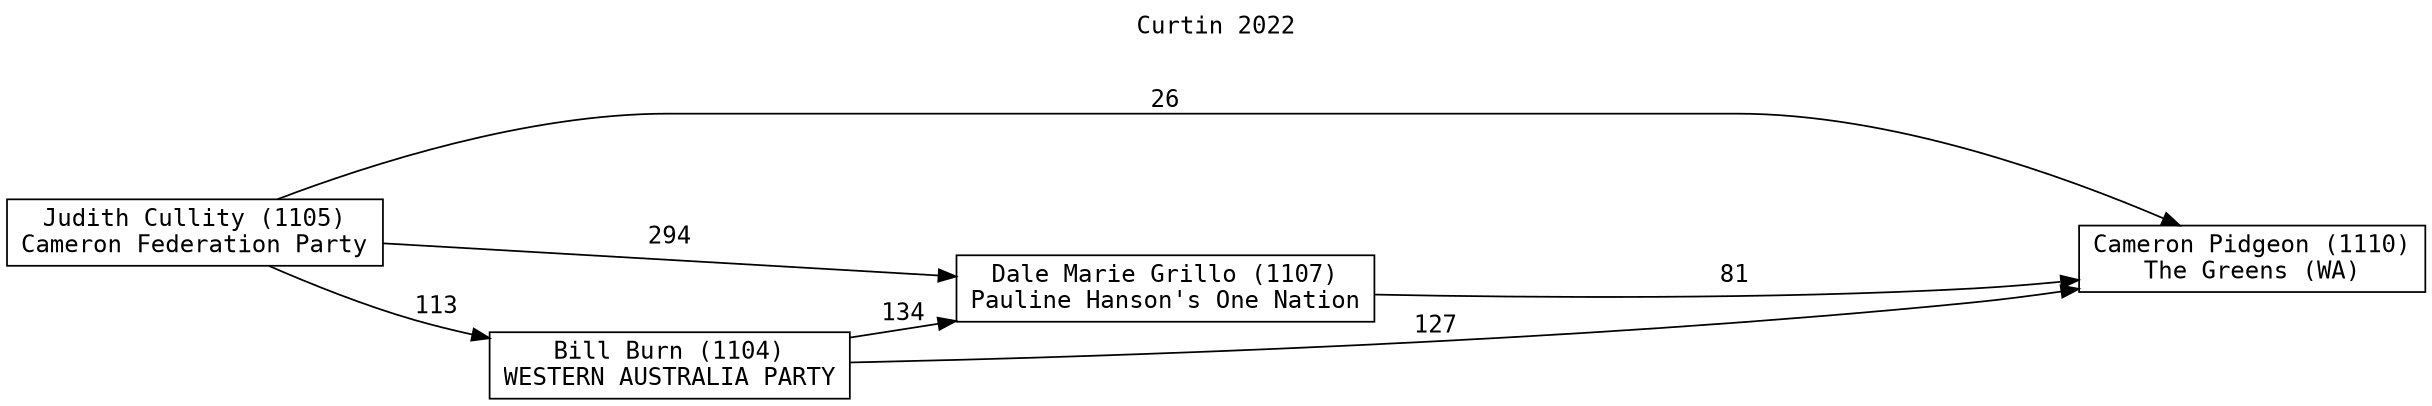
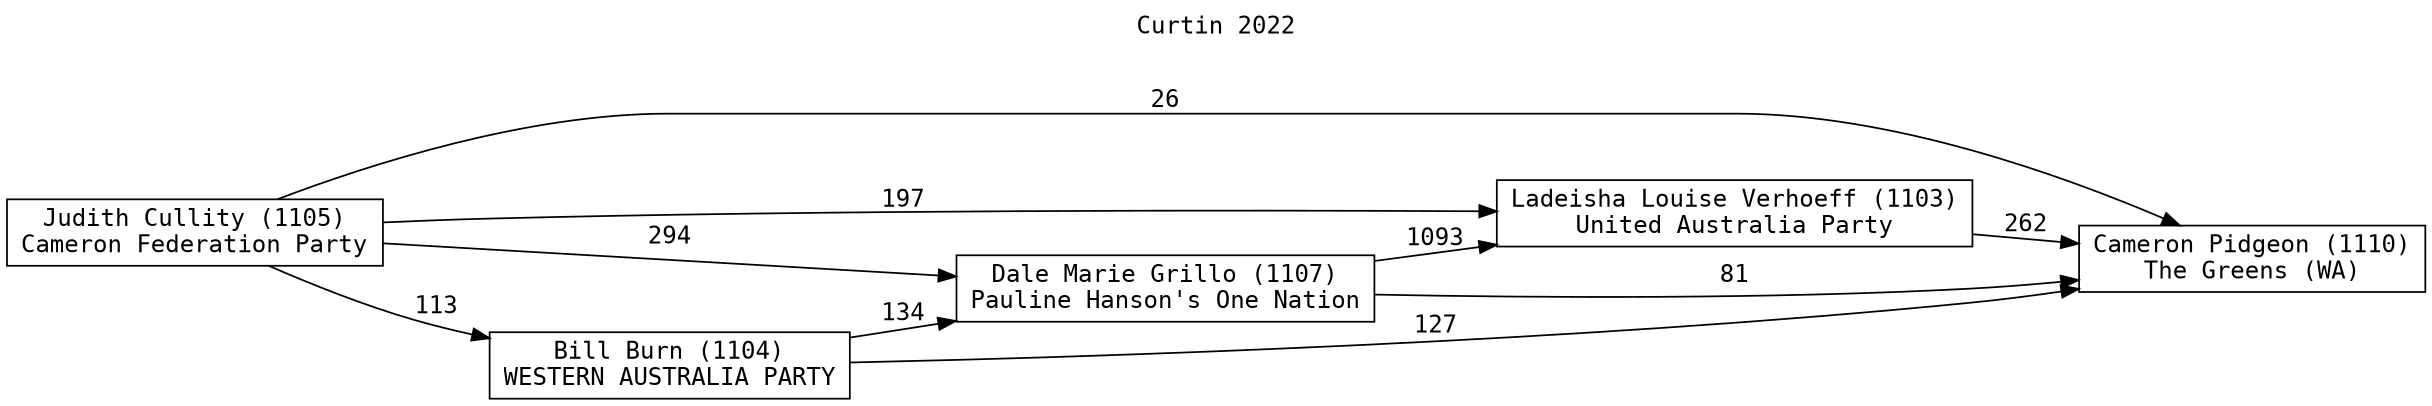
node "Ladeisha Louise Verhoeff (1103) United Australia Party": added
